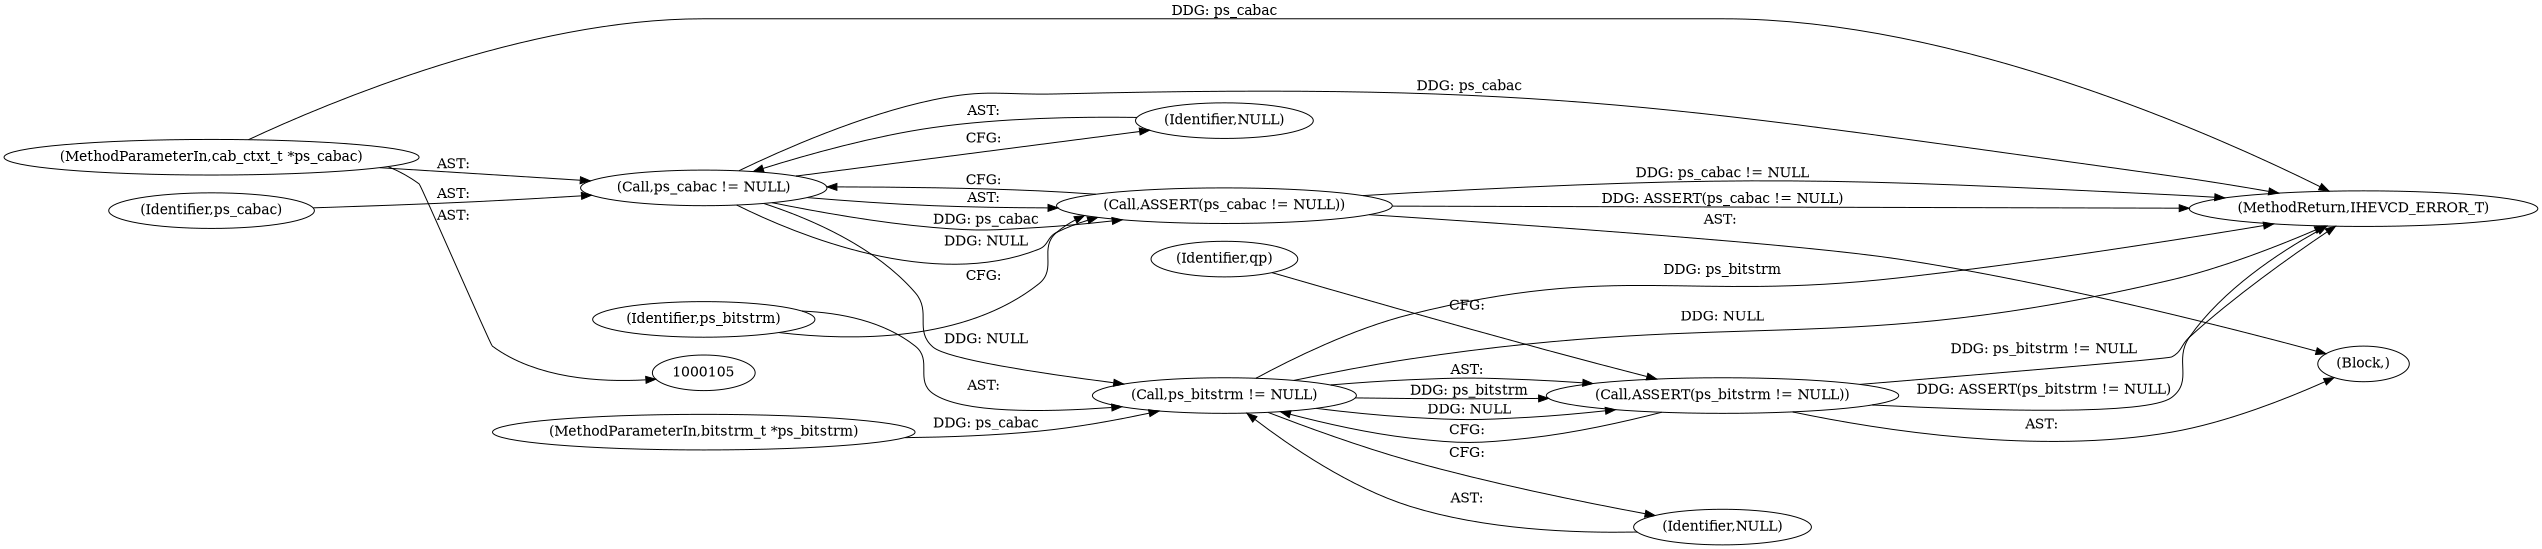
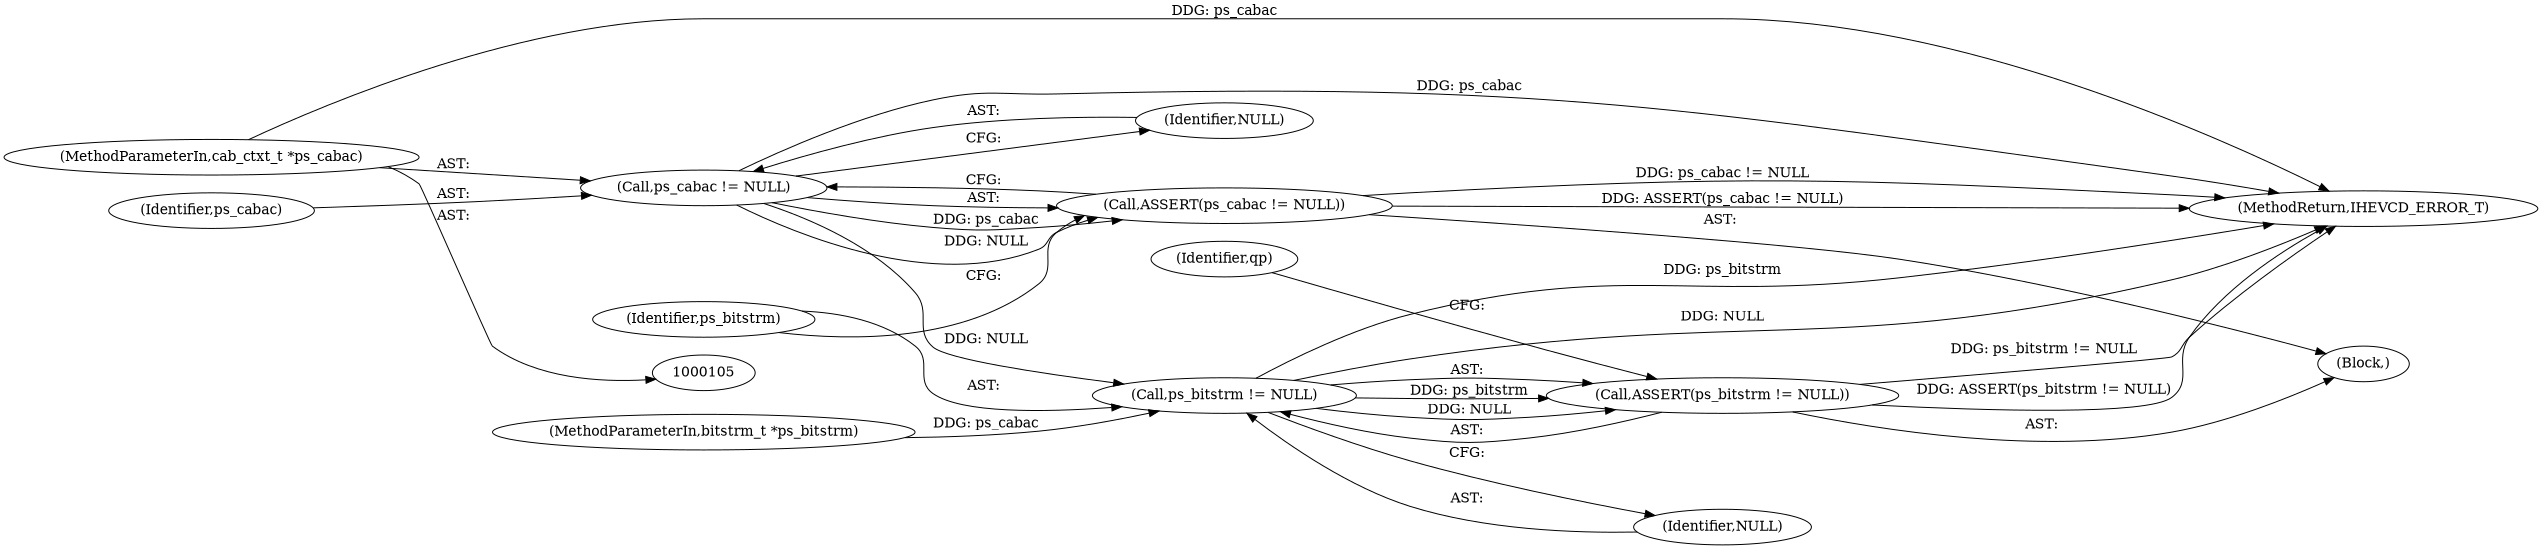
edge "(Call,ASSERT(ps_bitstrm != NULL))" -> "(Call,ps_bitstrm != NULL)": label "CFG: " -> "AST: "
